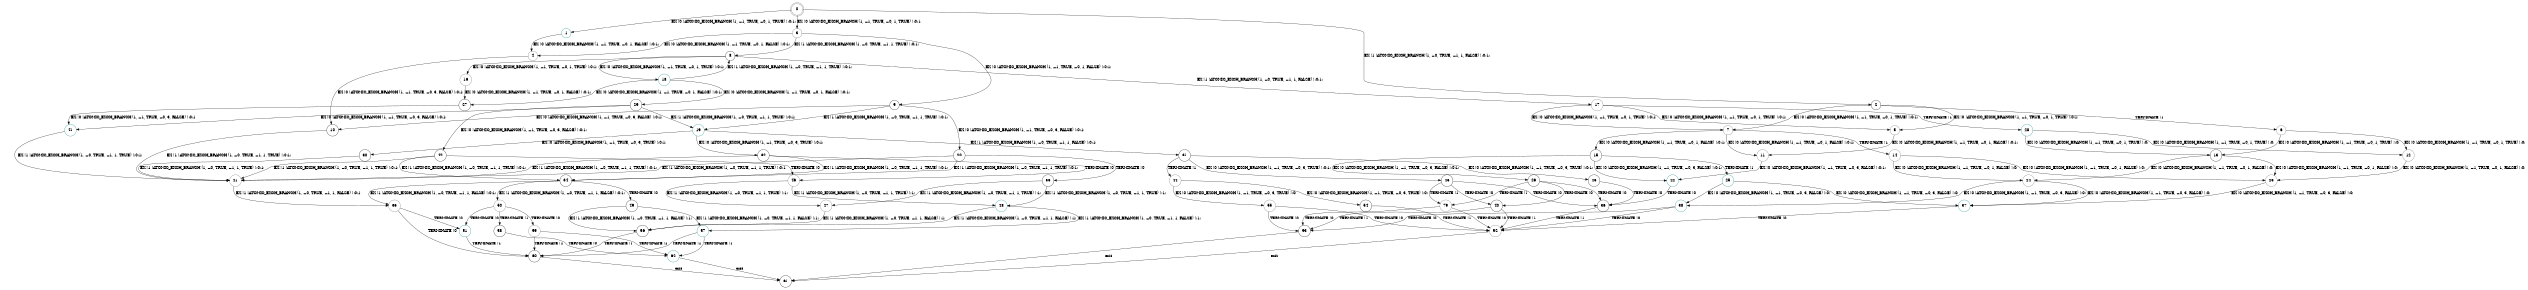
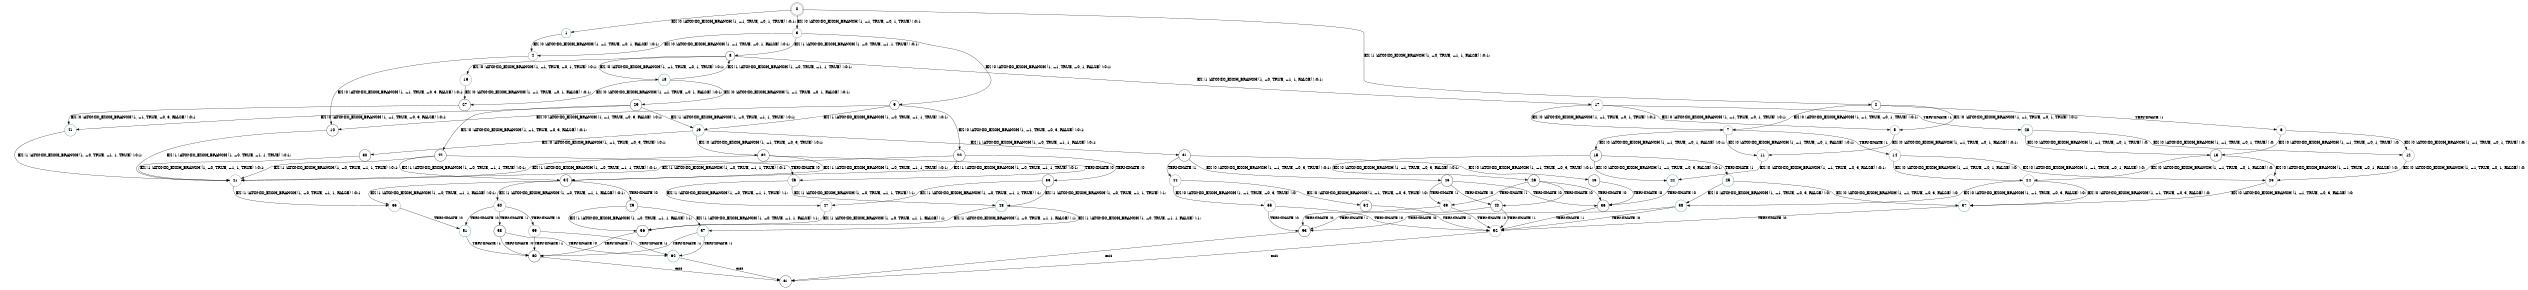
node "79": label "79" -> "39"
edge "35" -> "60": now "58" -> "60"
